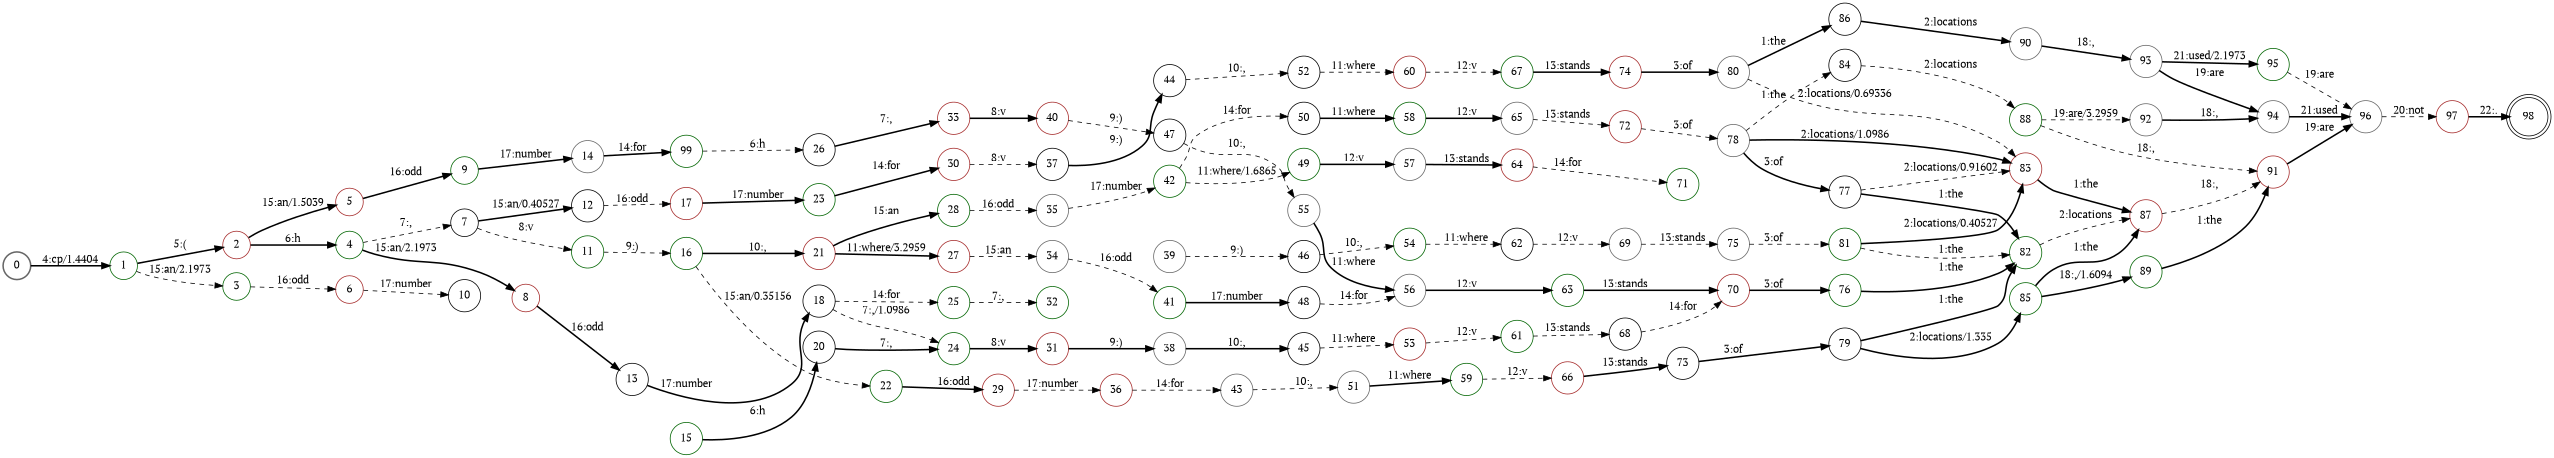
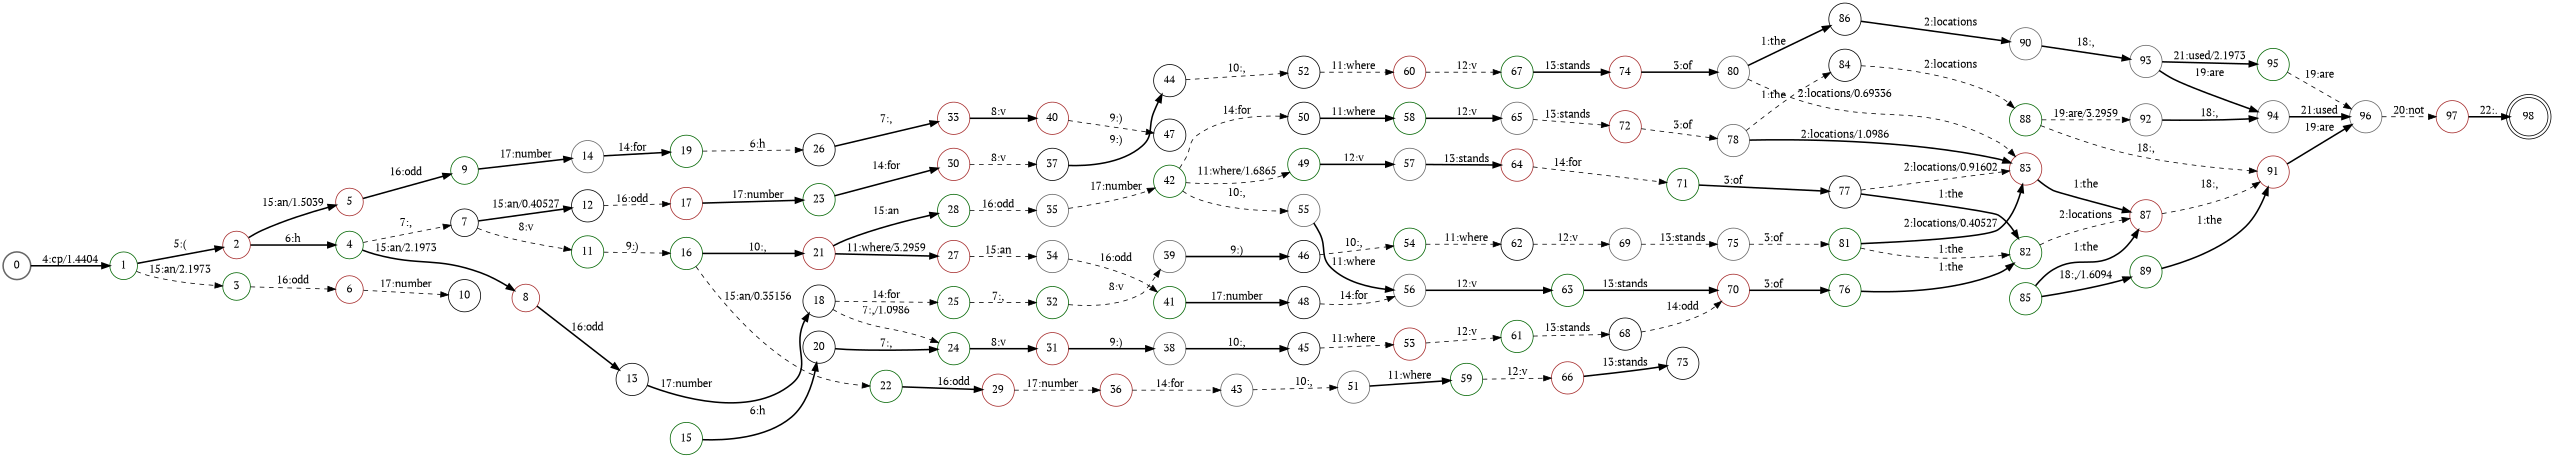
node "99": label "99" -> "19"
edge "47" -> "55": now "42" -> "55"
edge "78" -> "77": now "71" -> "77"
edge "39" -> "46": style dashed -> bold
edge "32" -> "39": added, label "8:v"
edge "68" -> "70": label "14:for" -> "14:odd"
node "79": removed
